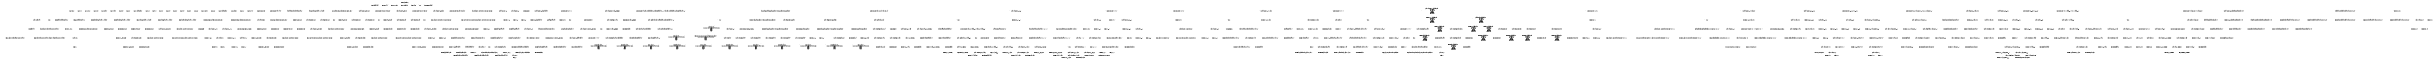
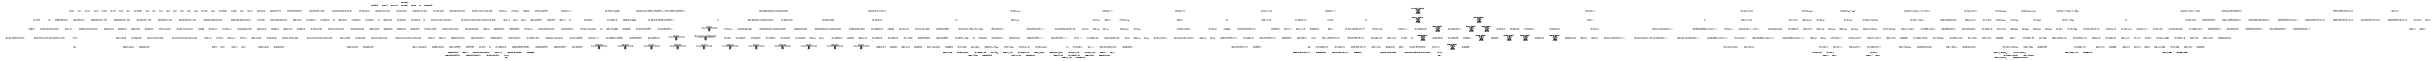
node "(IDENTIFIER,hapd,ap_sta_add(hapd, addr))": removed
